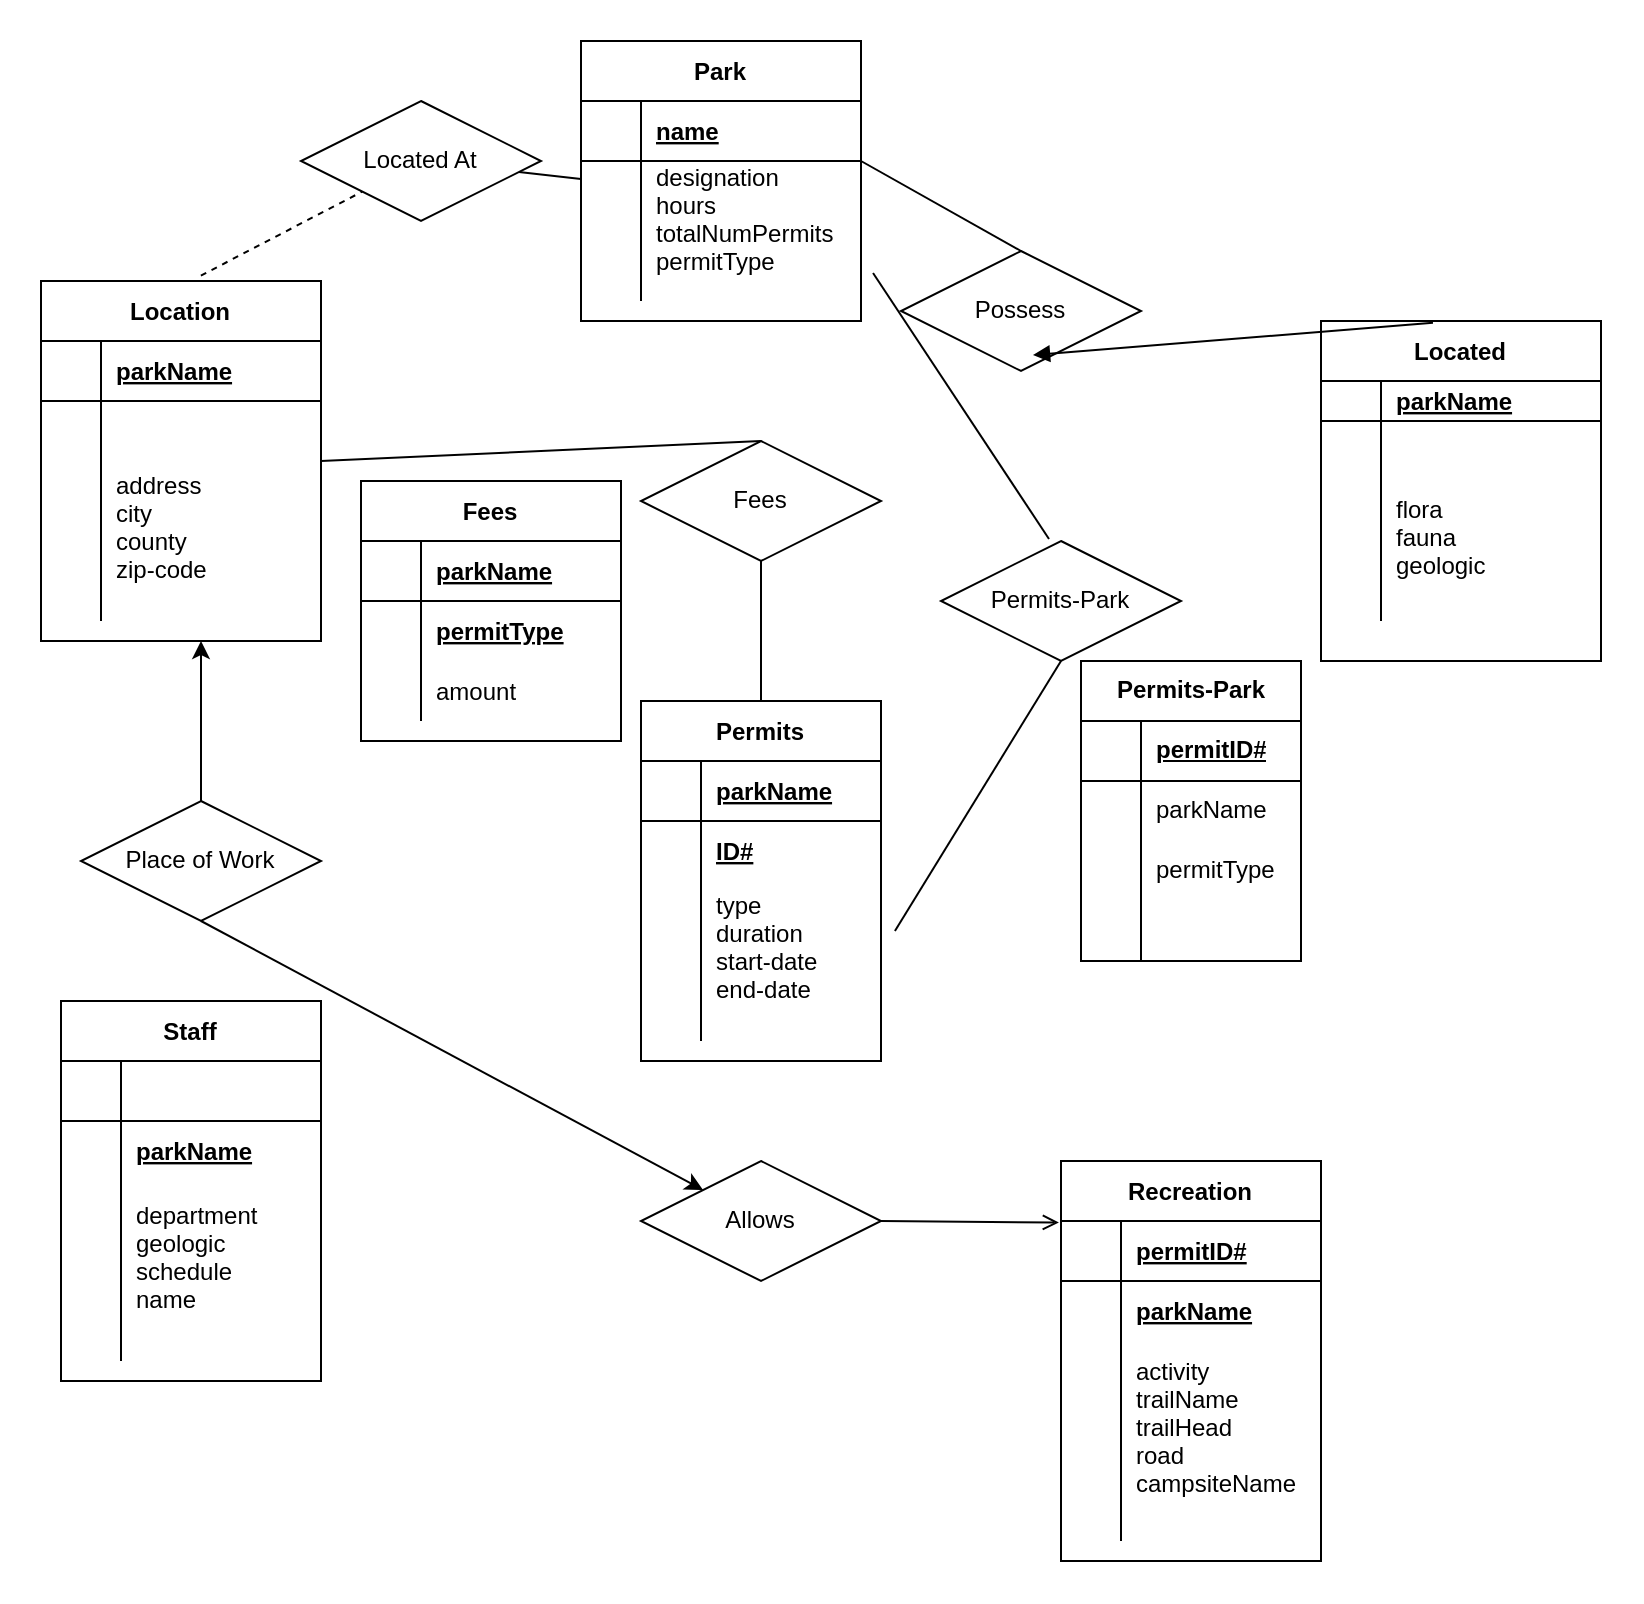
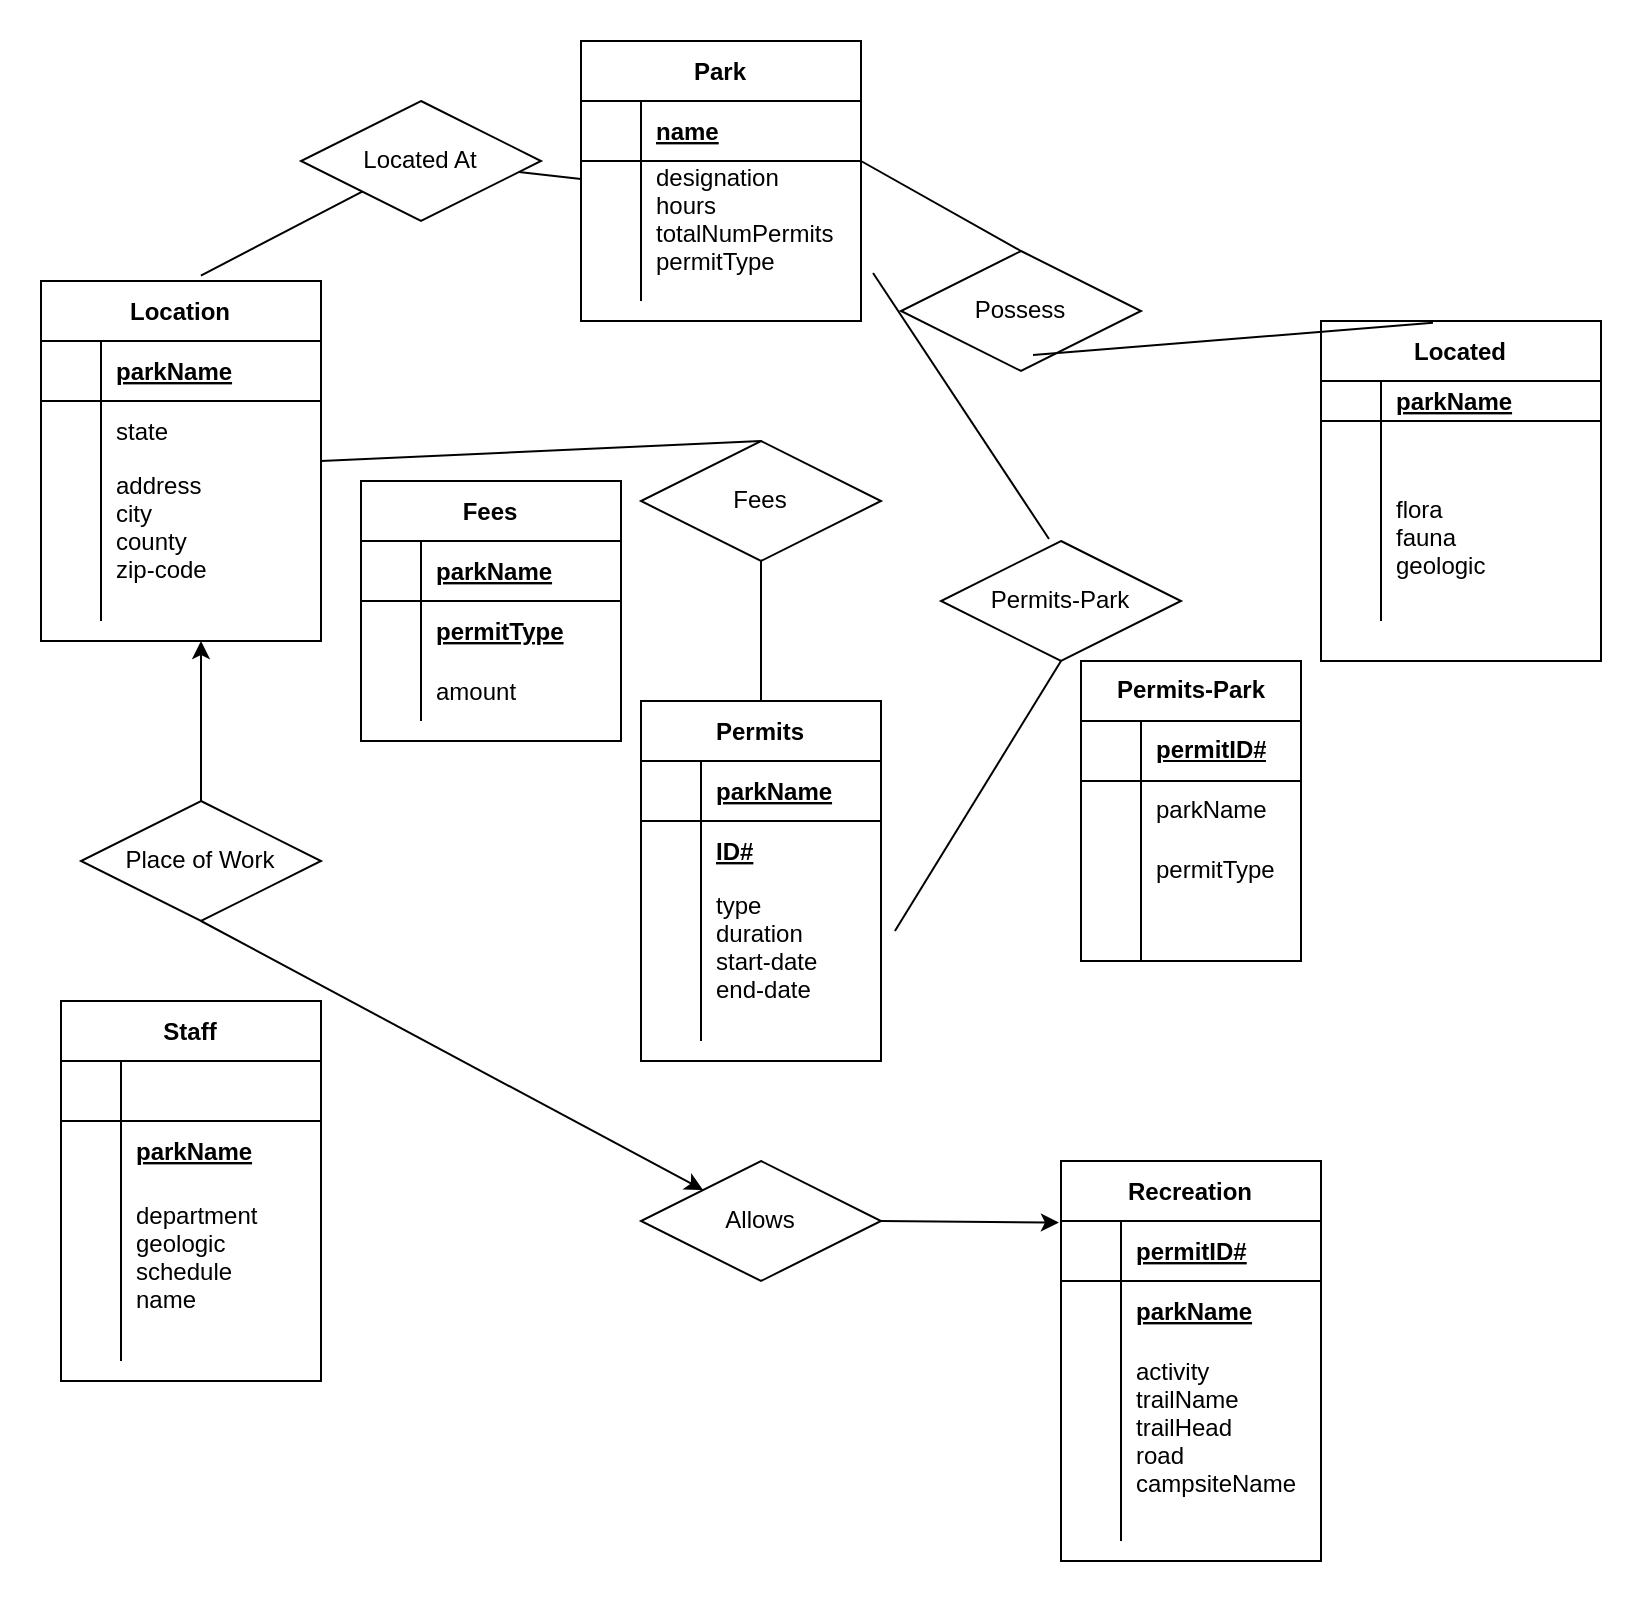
edge "Located At" -- "Location": style dashed -> solid
edge "Located" -> "Possess": arrowhead block -> none
node "state": added
edge "Allows" -> "Recreation": arrowhead open -> classic
